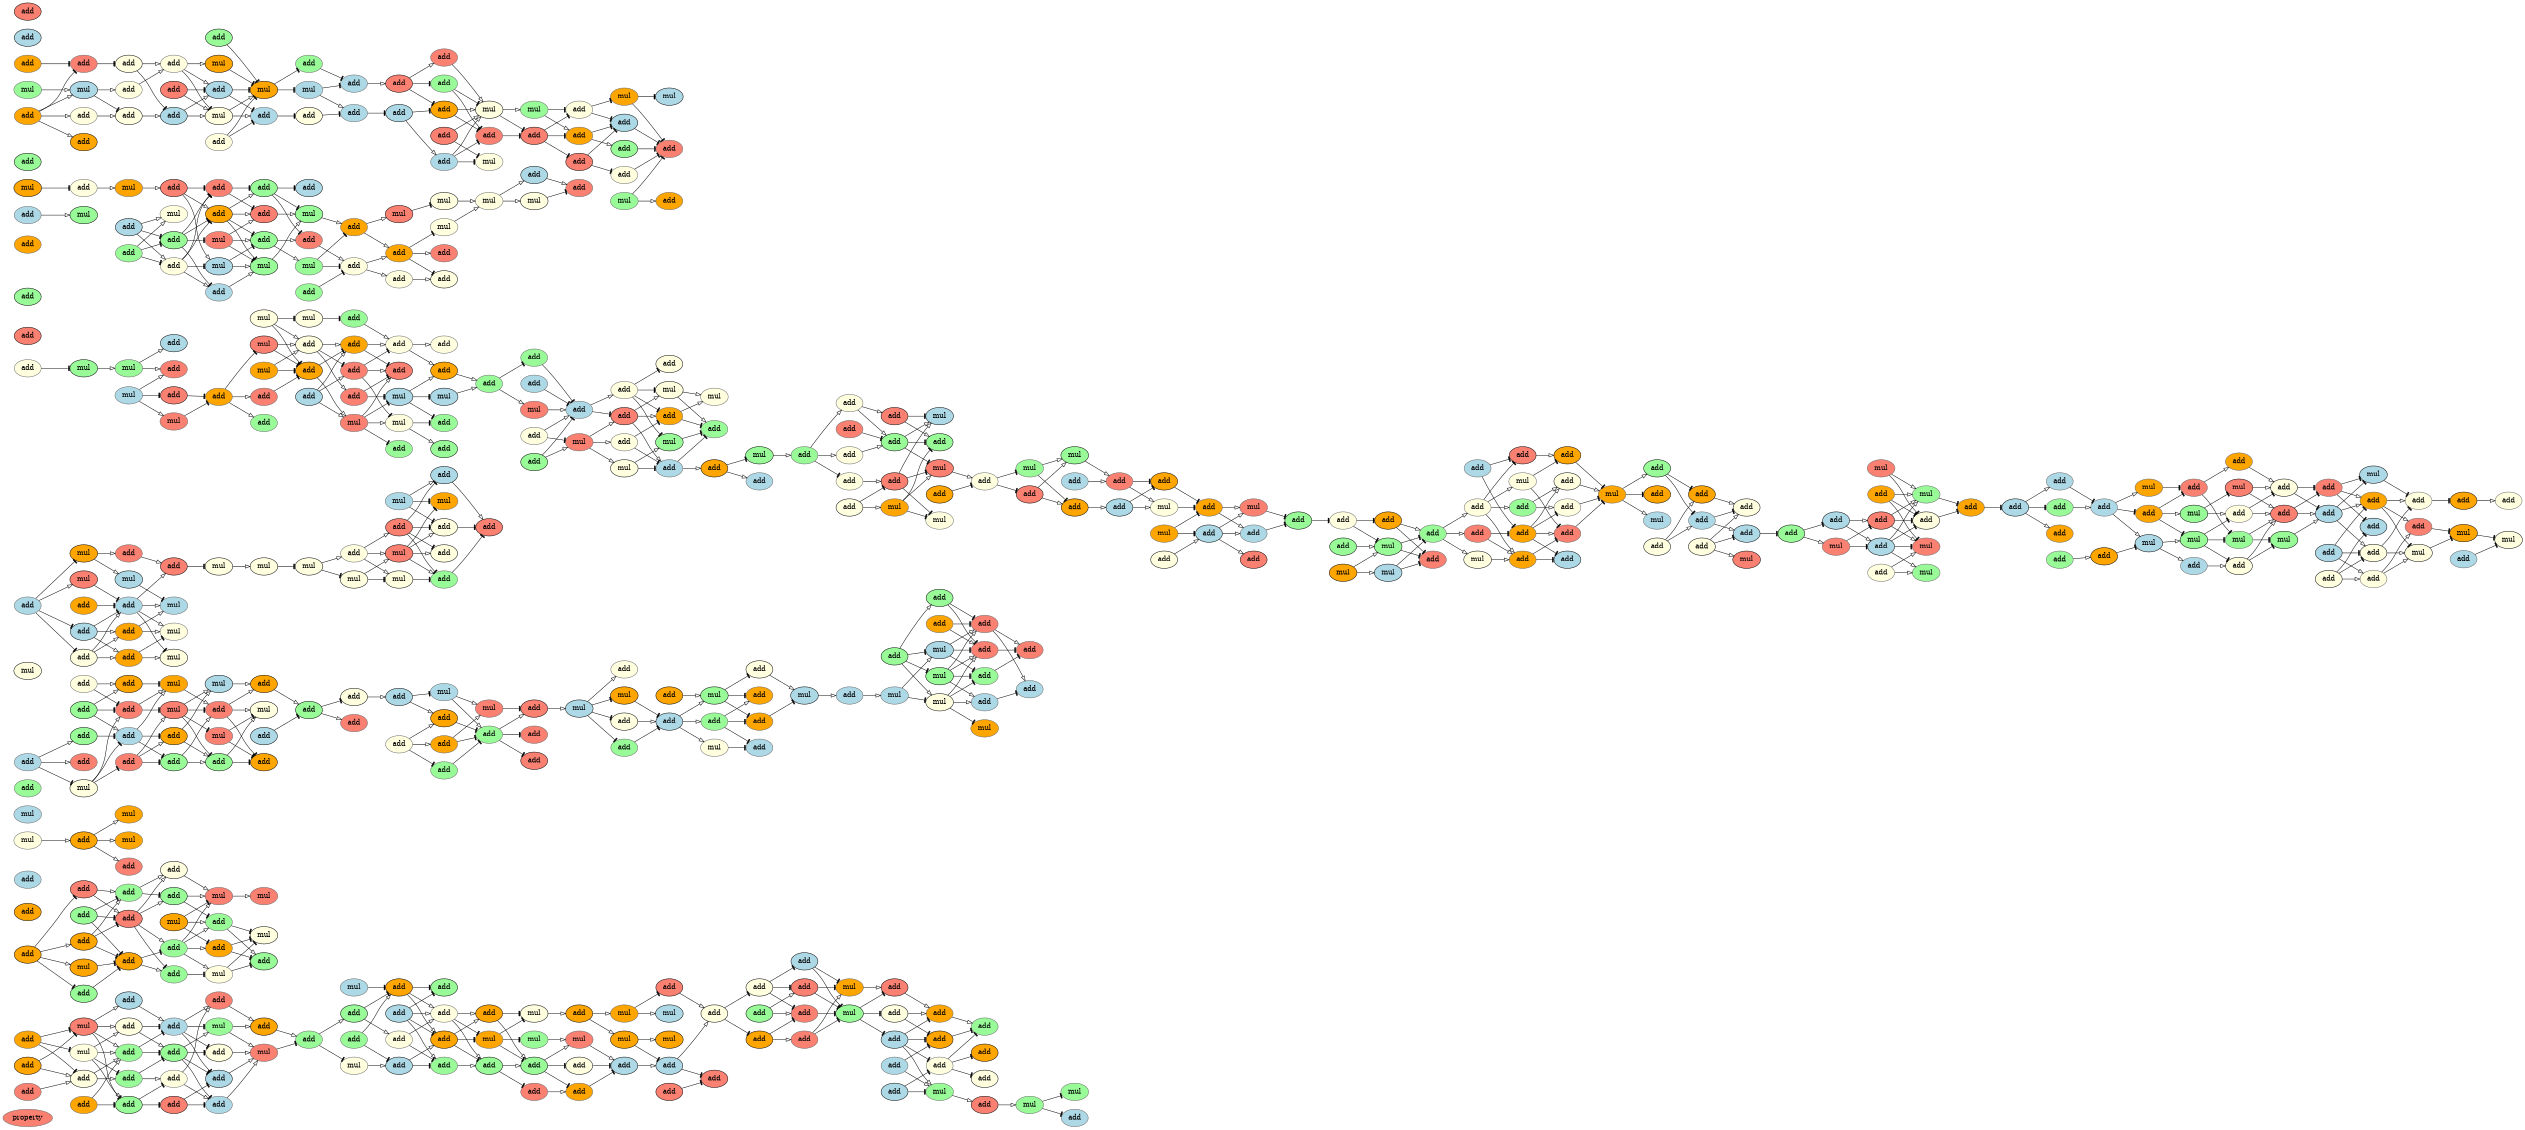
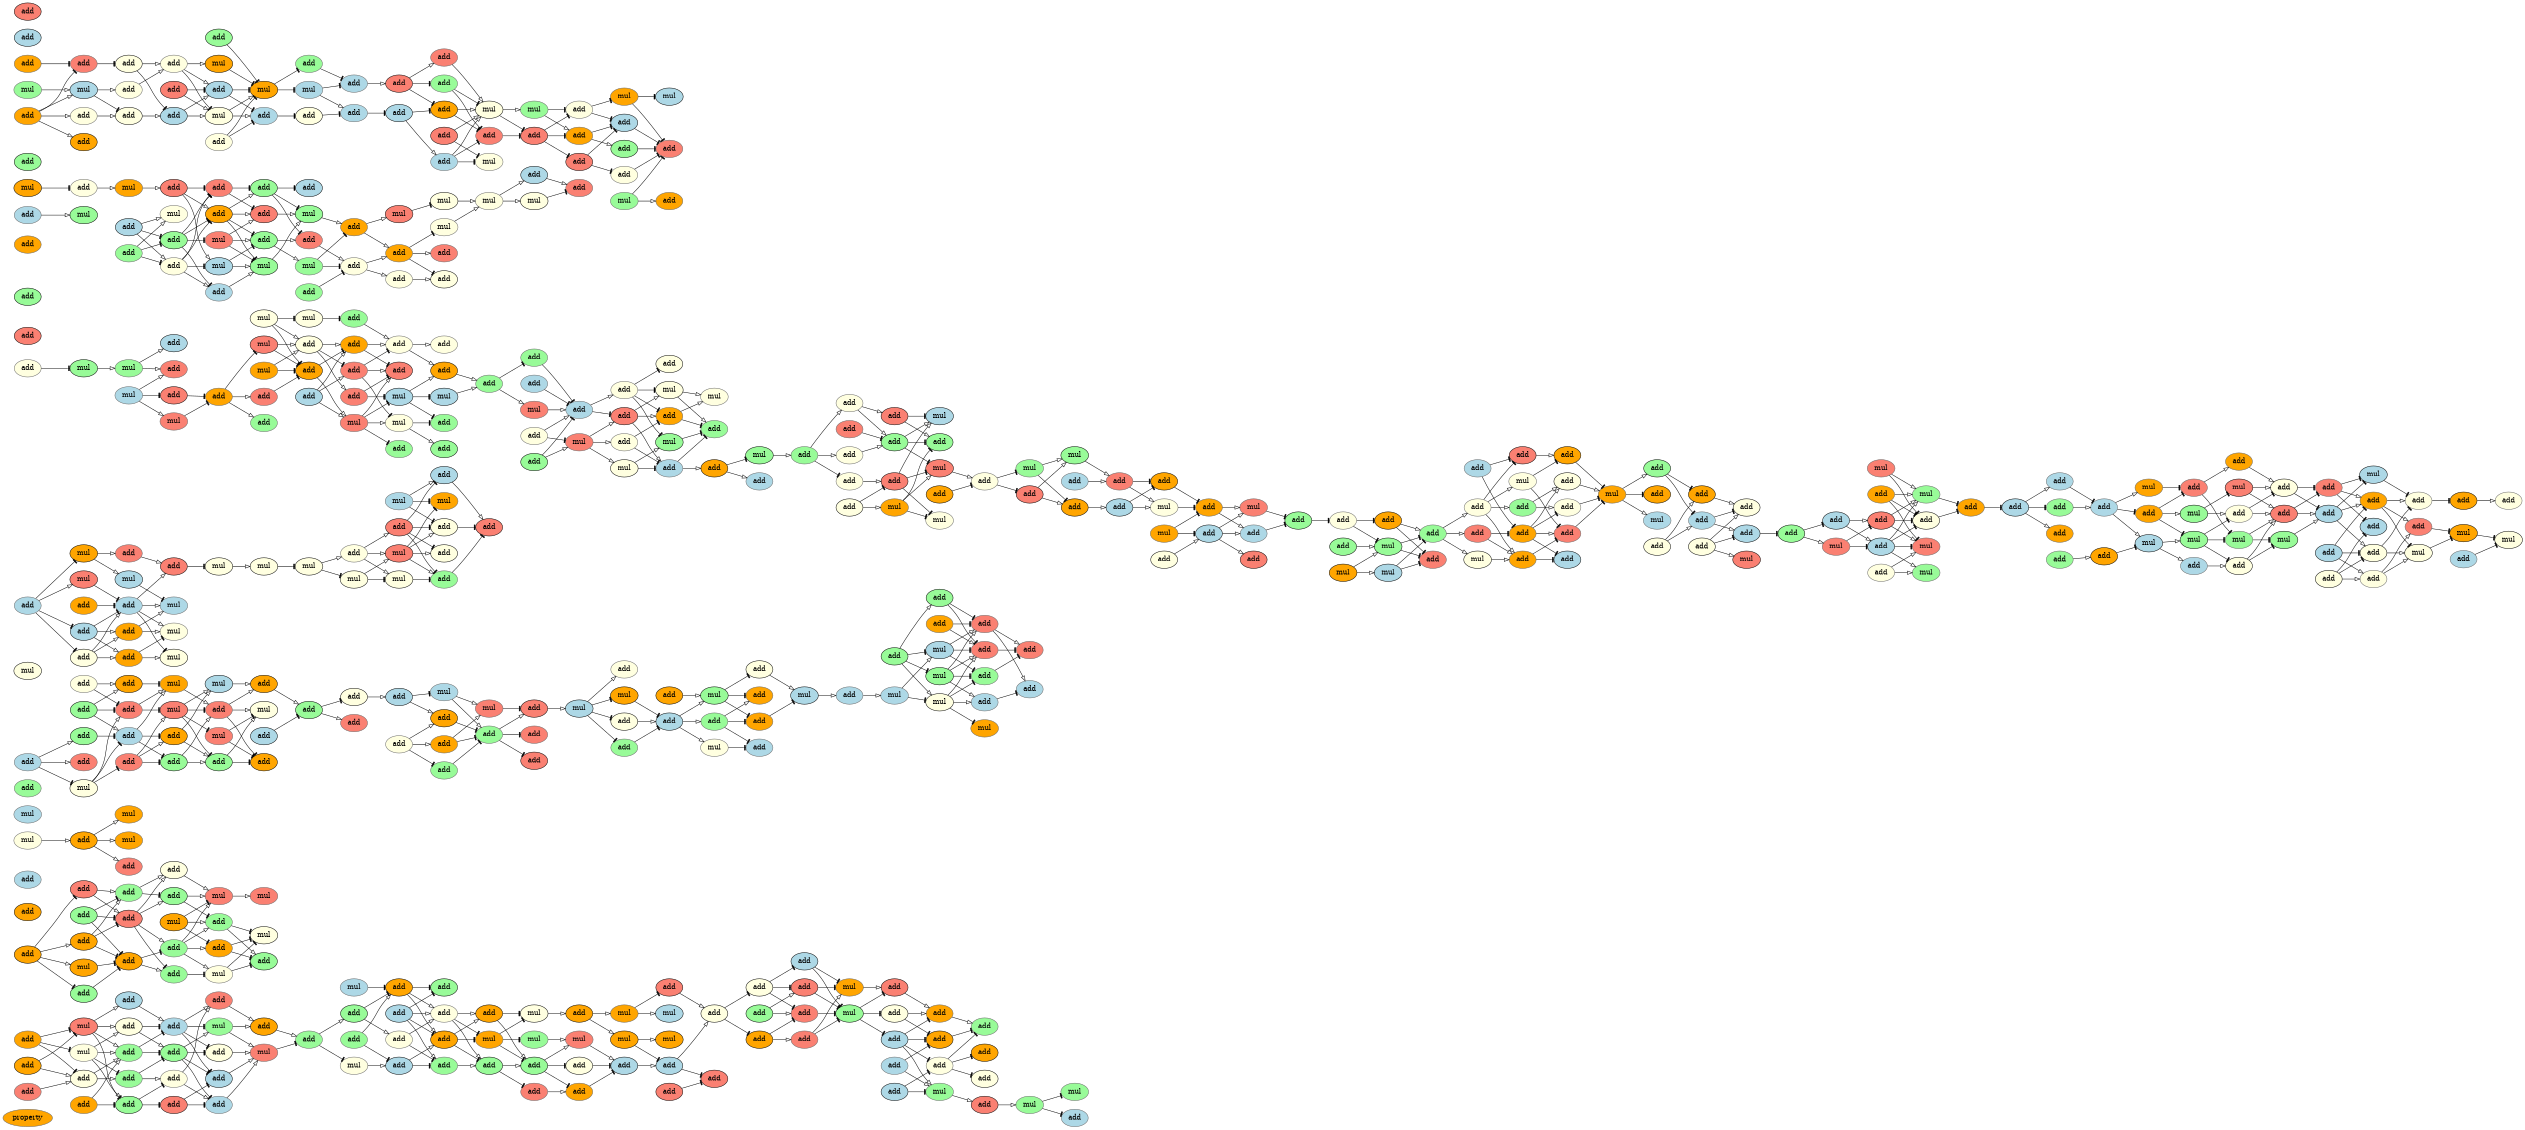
node "property": fillcolor salmon -> orange
